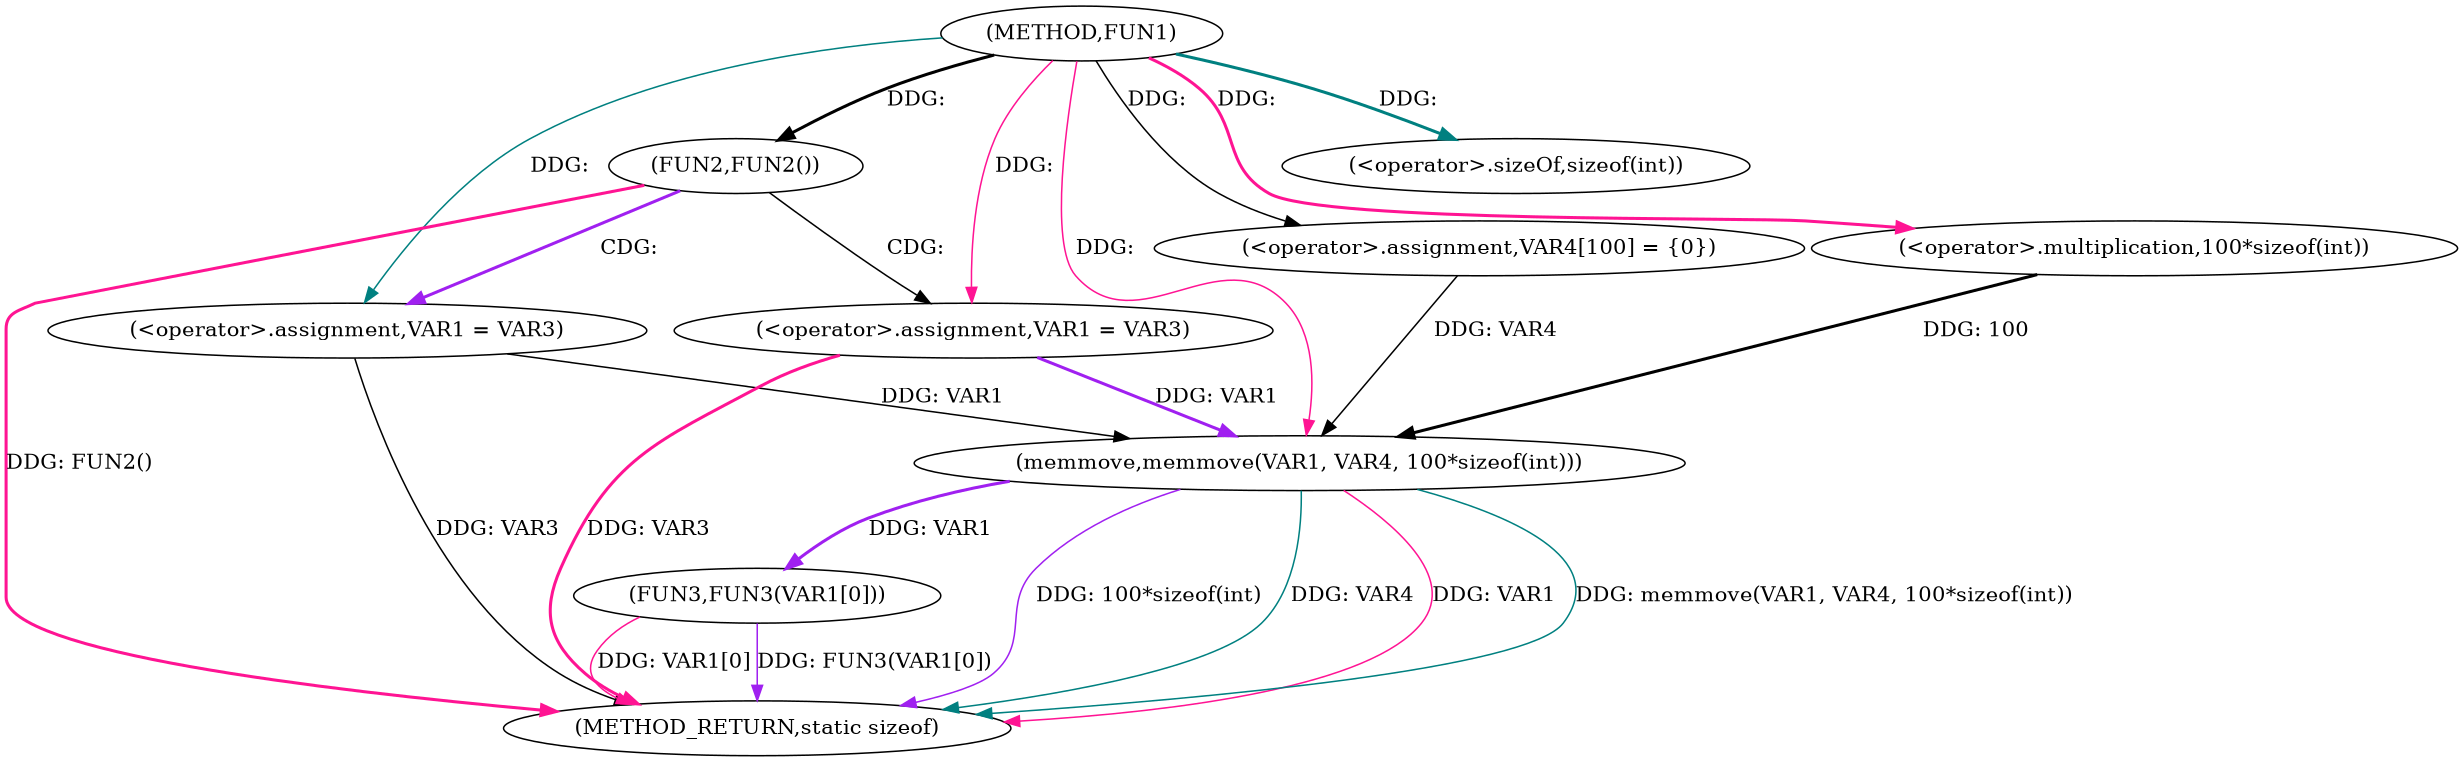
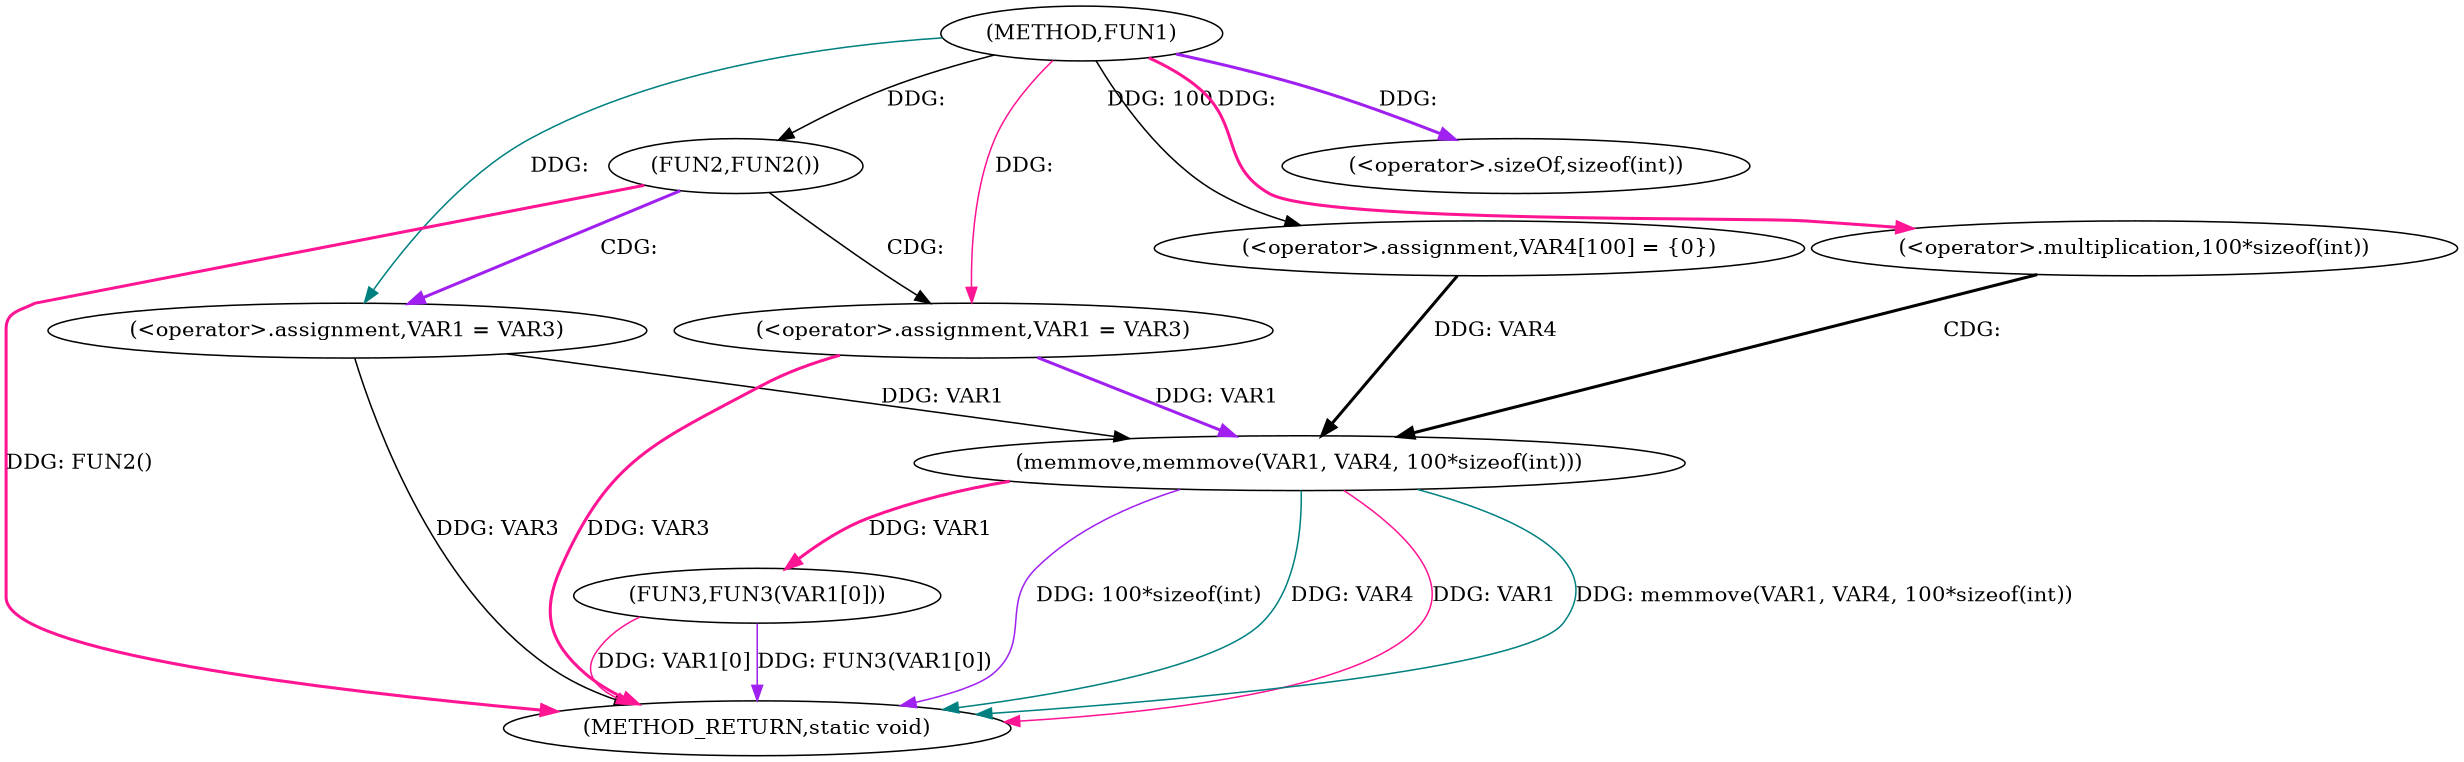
edge "(METHOD,FUN1)" -> "(FUN2,FUN2())": style bold -> solid
edge "(METHOD,FUN1)" -> "(<operator>.sizeOf,sizeof(int))": color teal -> purple
edge "(METHOD,FUN1)" -> "(<operator>.assignment,VAR4[100] = {0})": label "DDG: " -> "DDG: 100"
edge "(METHOD,FUN1)" -> "(memmove,memmove(VAR1, VAR4, 100*sizeof(int)))": removed, label "DDG:"
edge "(<operator>.multiplication,100*sizeof(int))" -> "(memmove,memmove(VAR1, VAR4, 100*sizeof(int)))": label "DDG: 100" -> "CDG: "
edge "(<operator>.assignment,VAR4[100] = {0})" -> "(memmove,memmove(VAR1, VAR4, 100*sizeof(int)))": style solid -> bold
edge "(memmove,memmove(VAR1, VAR4, 100*sizeof(int)))" -> "(FUN3,FUN3(VAR1[0]))": color purple -> deeppink
node "(METHOD_RETURN,static sizeof)": label "(METHOD_RETURN,static sizeof)" -> "(METHOD_RETURN,static void)"
